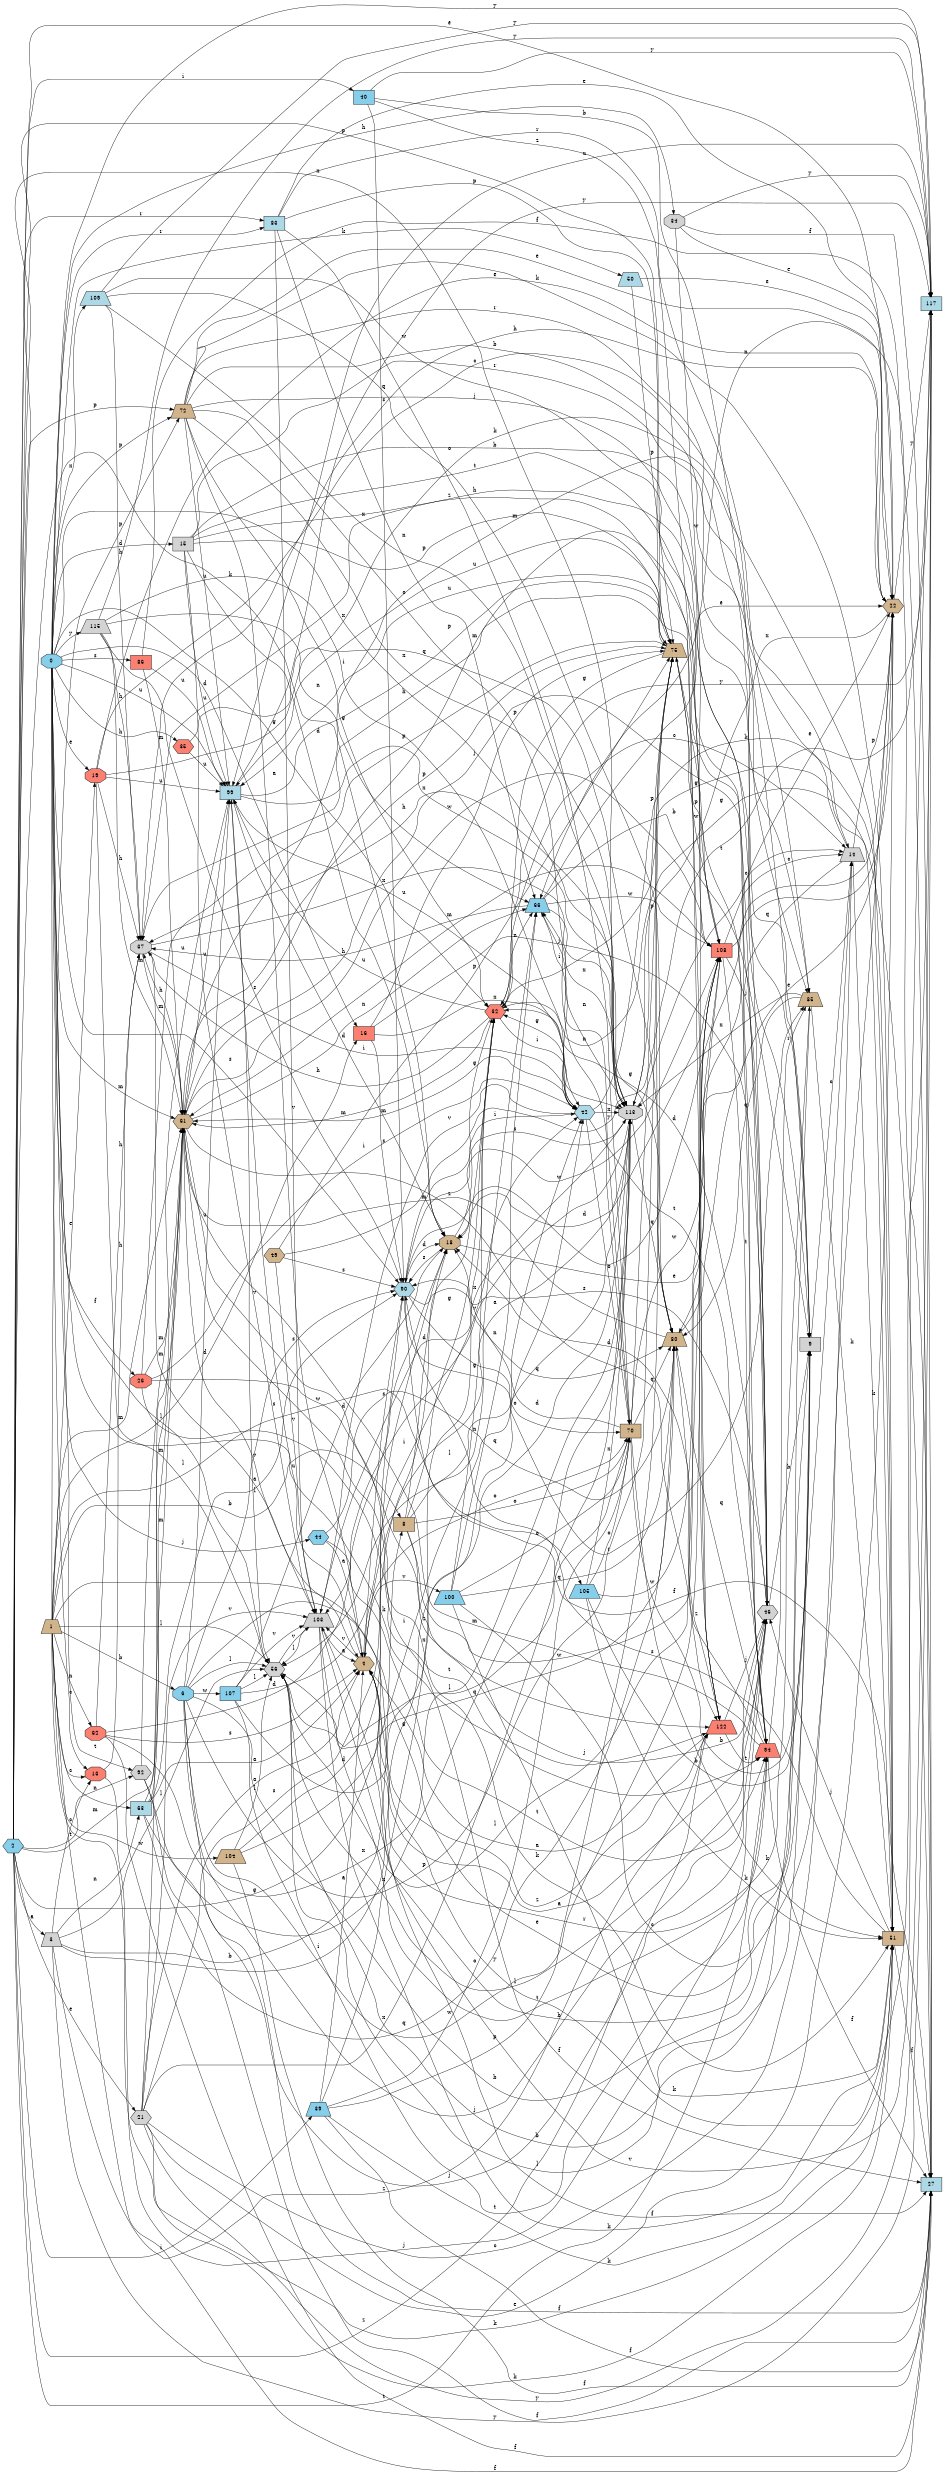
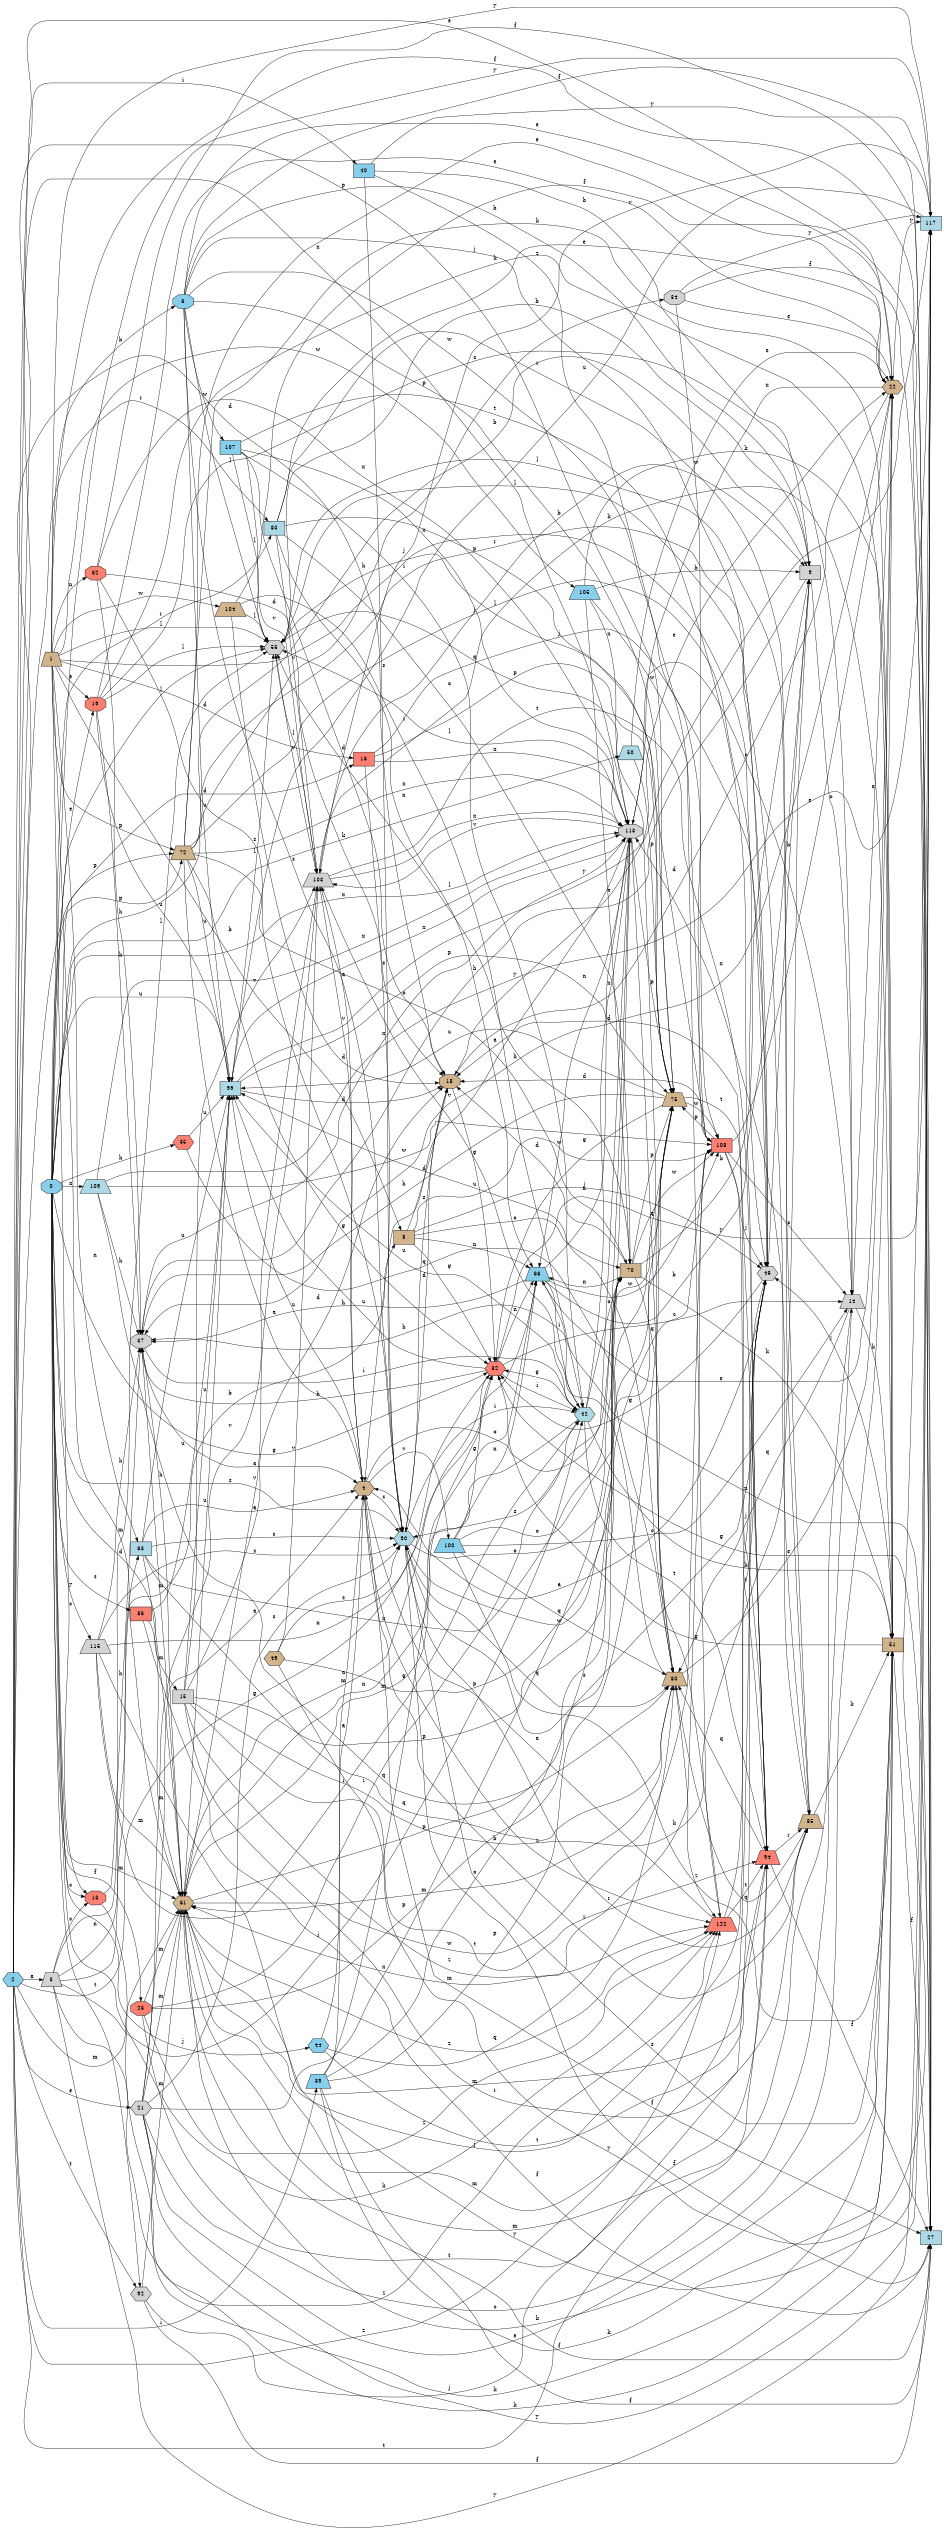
edge "2" -> "18": label "k" -> "d"
edge "14" -> "22": label "p" -> "e"
edge "62" -> "4": now "62" -> "90"
